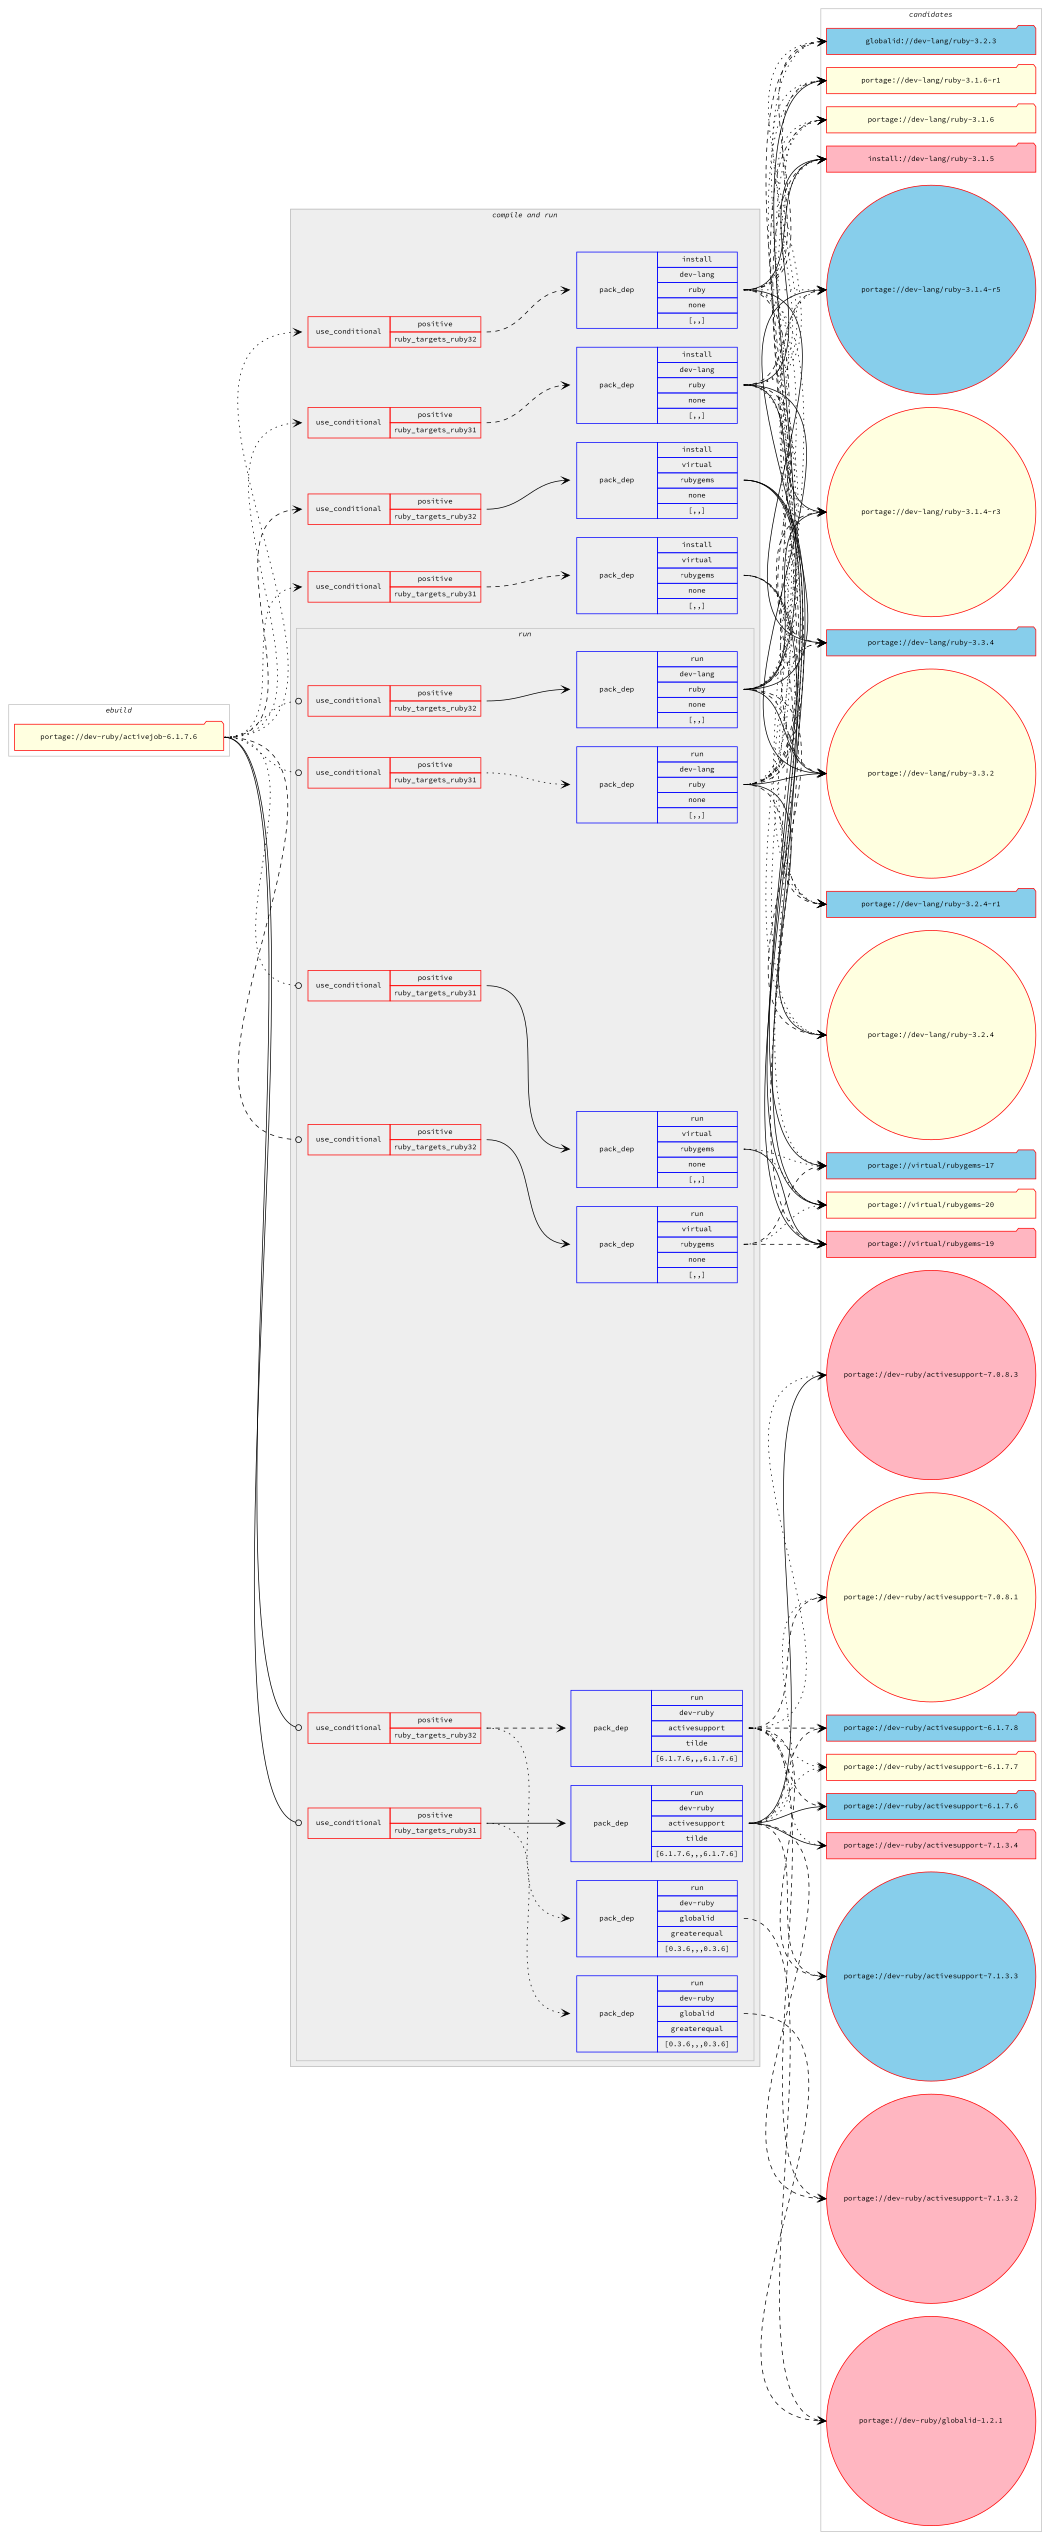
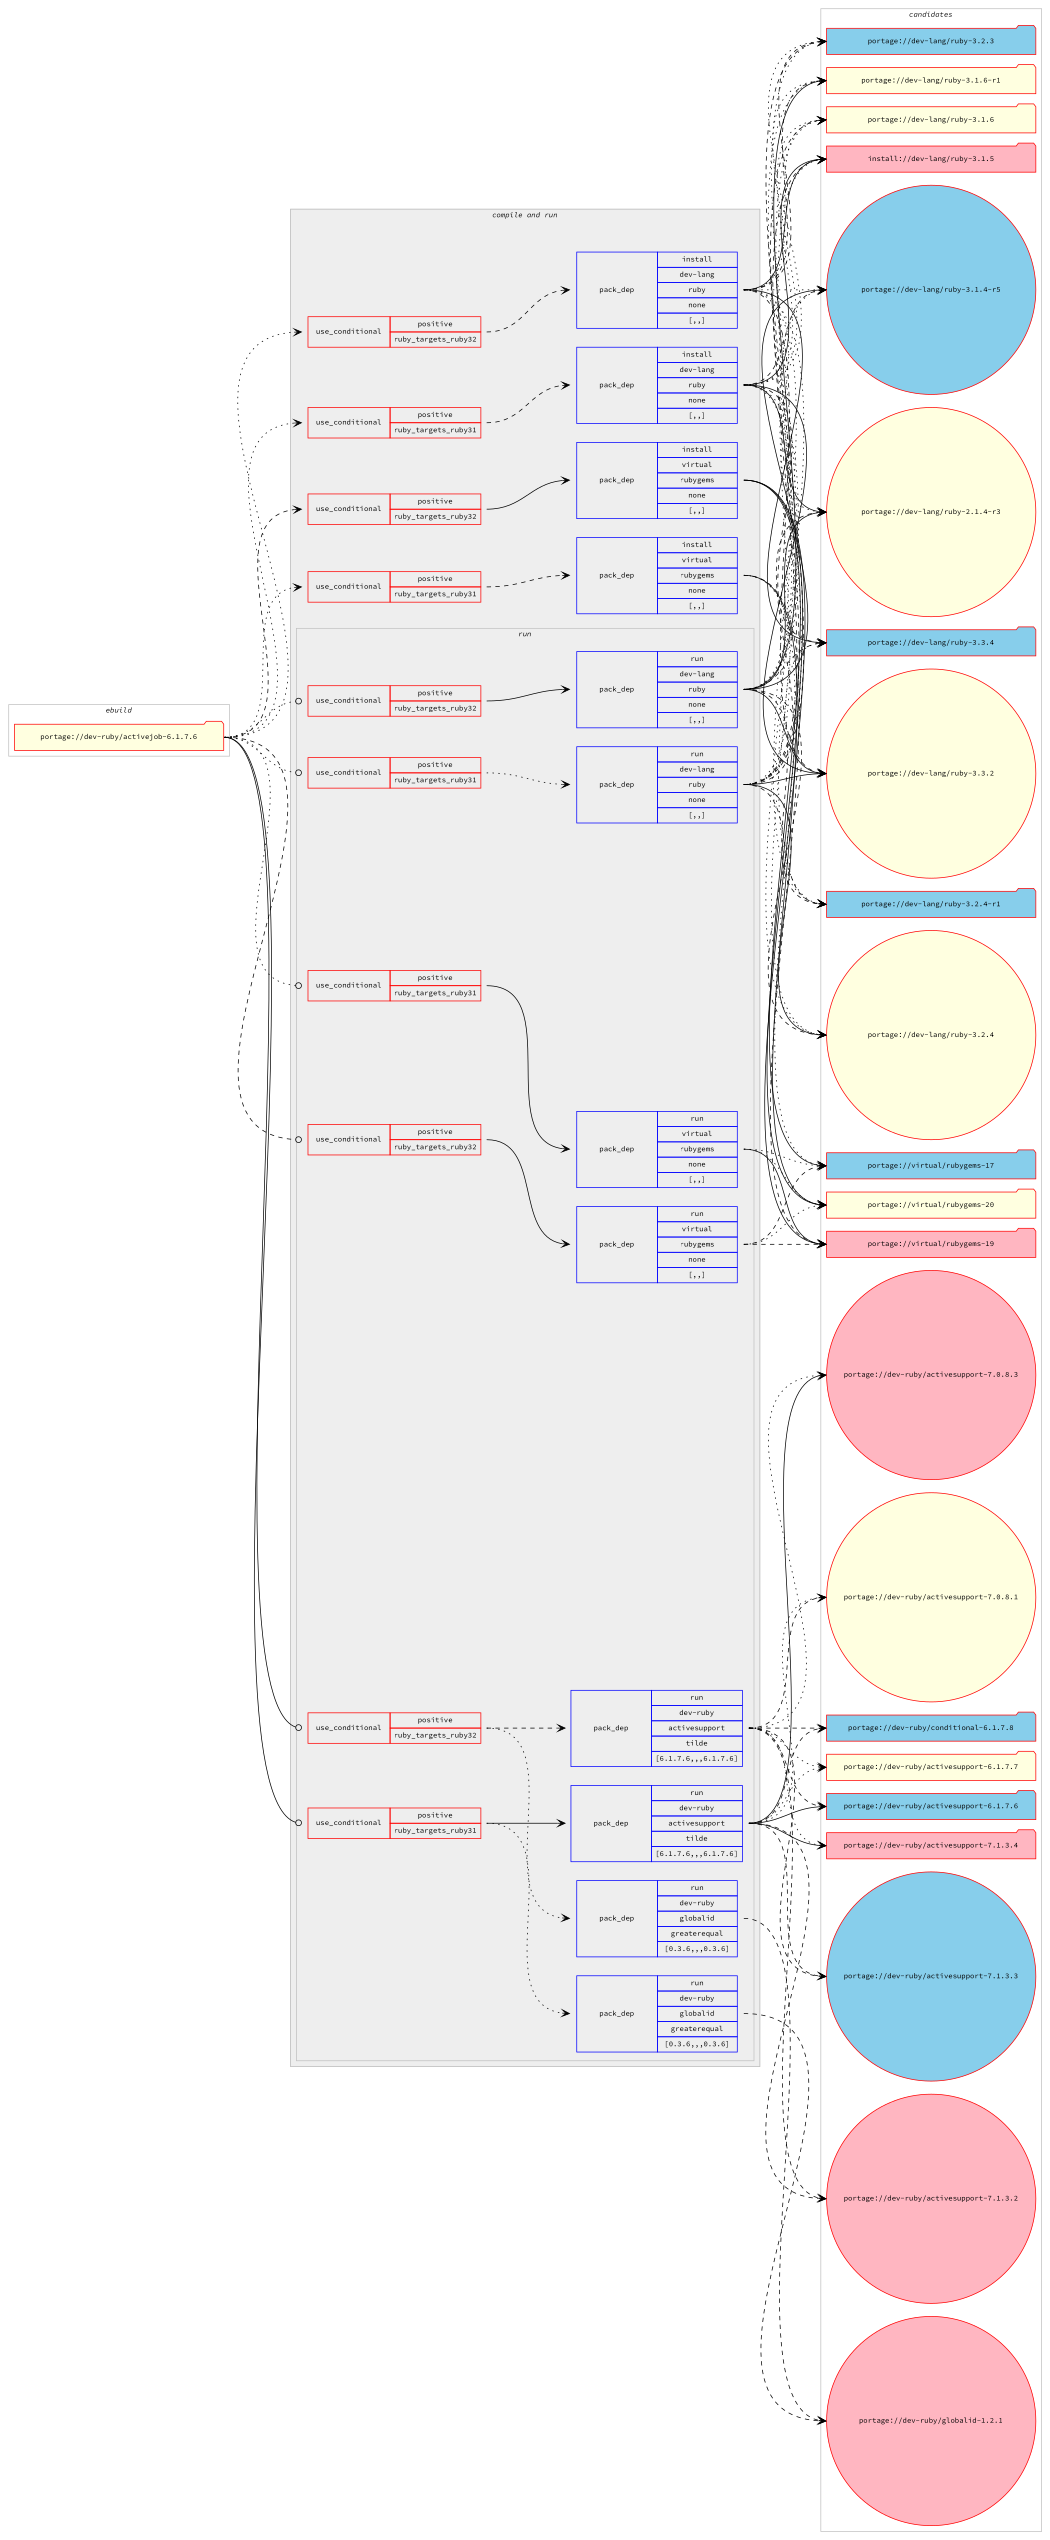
node "globalid://dev-lang/ruby-3.2.3": label "globalid://dev-lang/ruby-3.2.3" -> "portage://dev-lang/ruby-3.2.3"
node "portage://dev-lang/ruby-3.1.4-r3": label "portage://dev-lang/ruby-3.1.4-r3" -> "portage://dev-lang/ruby-2.1.4-r3"
node "portage://dev-ruby/activesupport-6.1.7.8": label "portage://dev-ruby/activesupport-6.1.7.8" -> "portage://dev-ruby/conditional-6.1.7.8"
